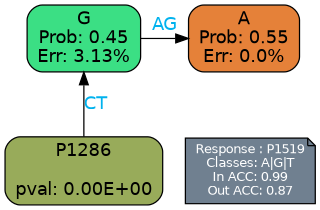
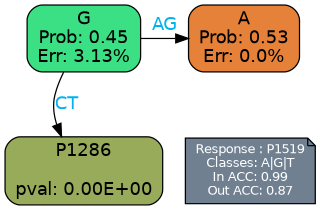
node "A Prob: 0.55 Err: 0.0%": label "A Prob: 0.55 Err: 0.0%" -> "A Prob: 0.53 Err: 0.0%"
edge "P1286 pval: 0.00E+00" -> "G Prob: 0.45 Err: 3.13%": reversed
